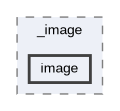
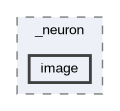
cluster "_image": label "_image" -> "_neuron"
